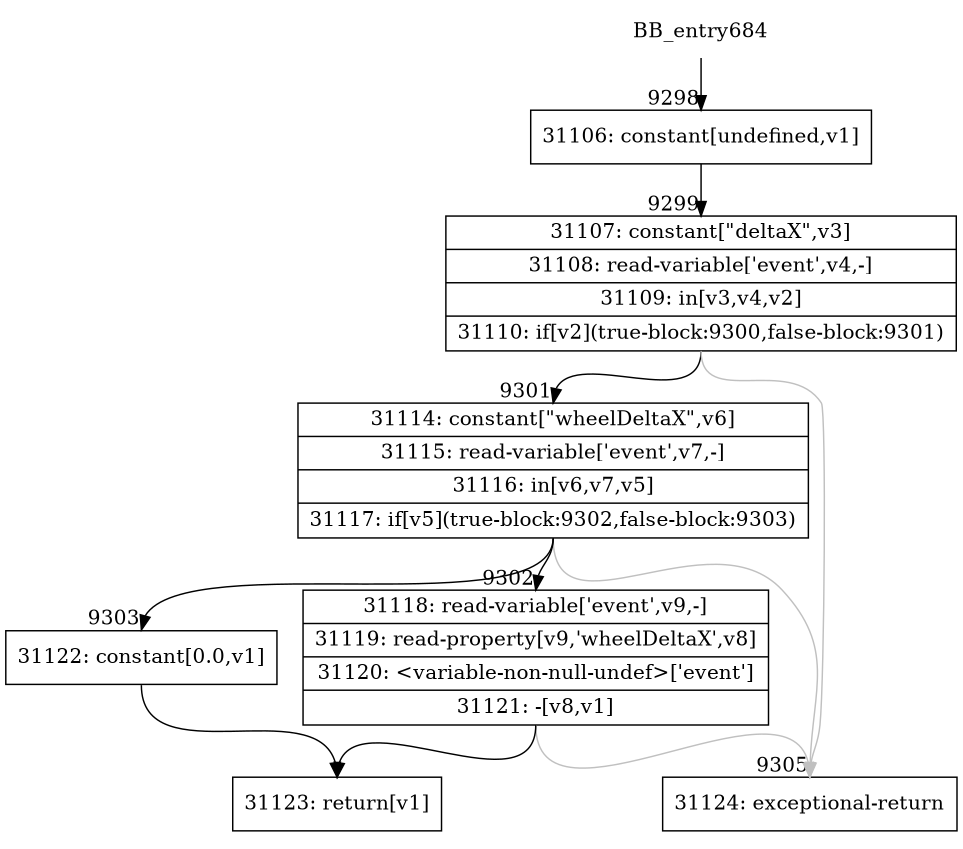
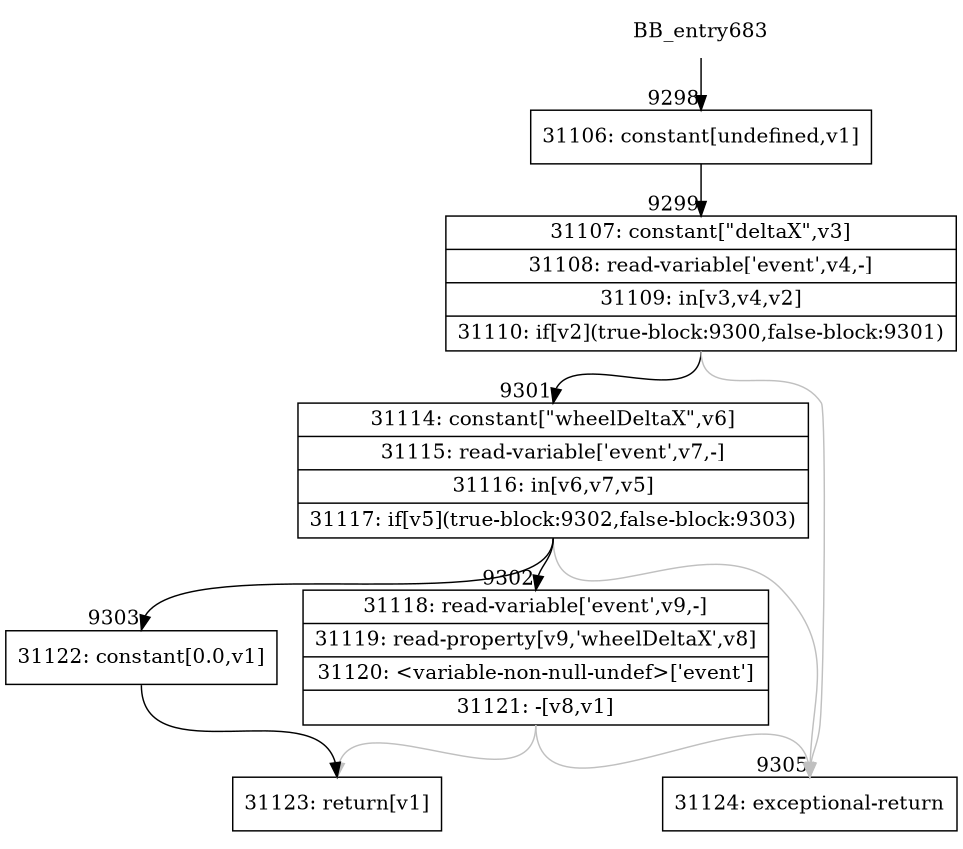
node "BB_entry684": label "BB_entry684" -> "BB_entry683"
edge "31118: read-variable['event',v9,-]" -> "31123: return[v1]": color black -> gray
